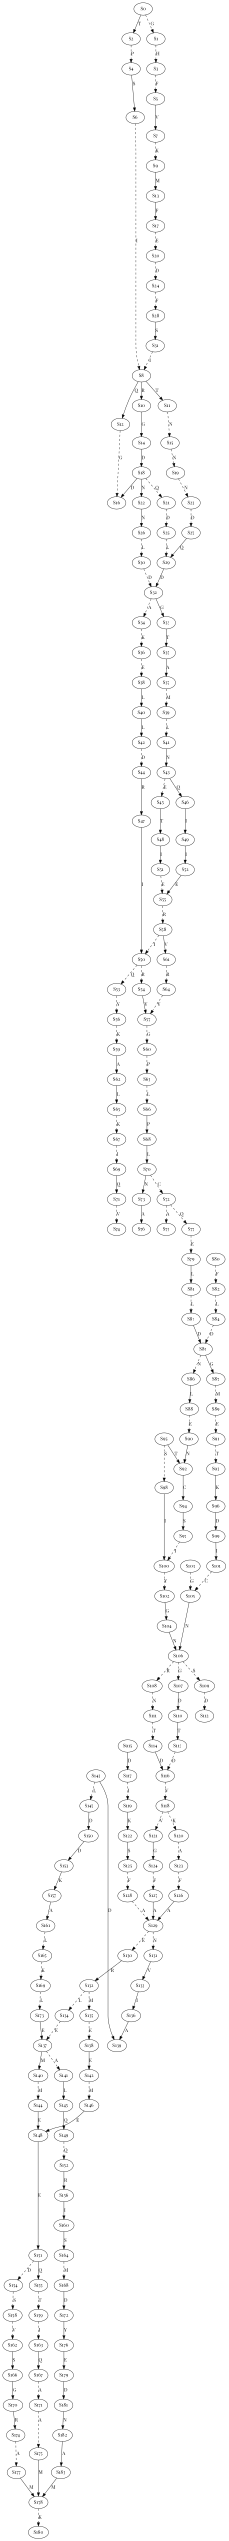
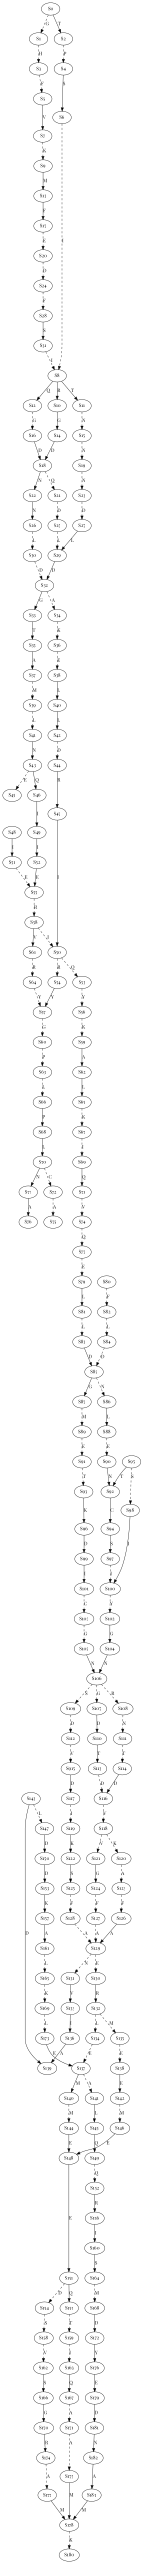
edge "S18" -> "S16": reversed
edge "S27" -> "S29": label "Q" -> "L"
edge "S45" -> "S48": removed, label "T"
edge "S72" -> "S77": now "S74" -> "S77"
edge "S101" -> "S105": now "S101" -> "S103"
edge "S112" -> "S915": added, label "V"
edge "S127" -> "S129": style solid -> dashed
